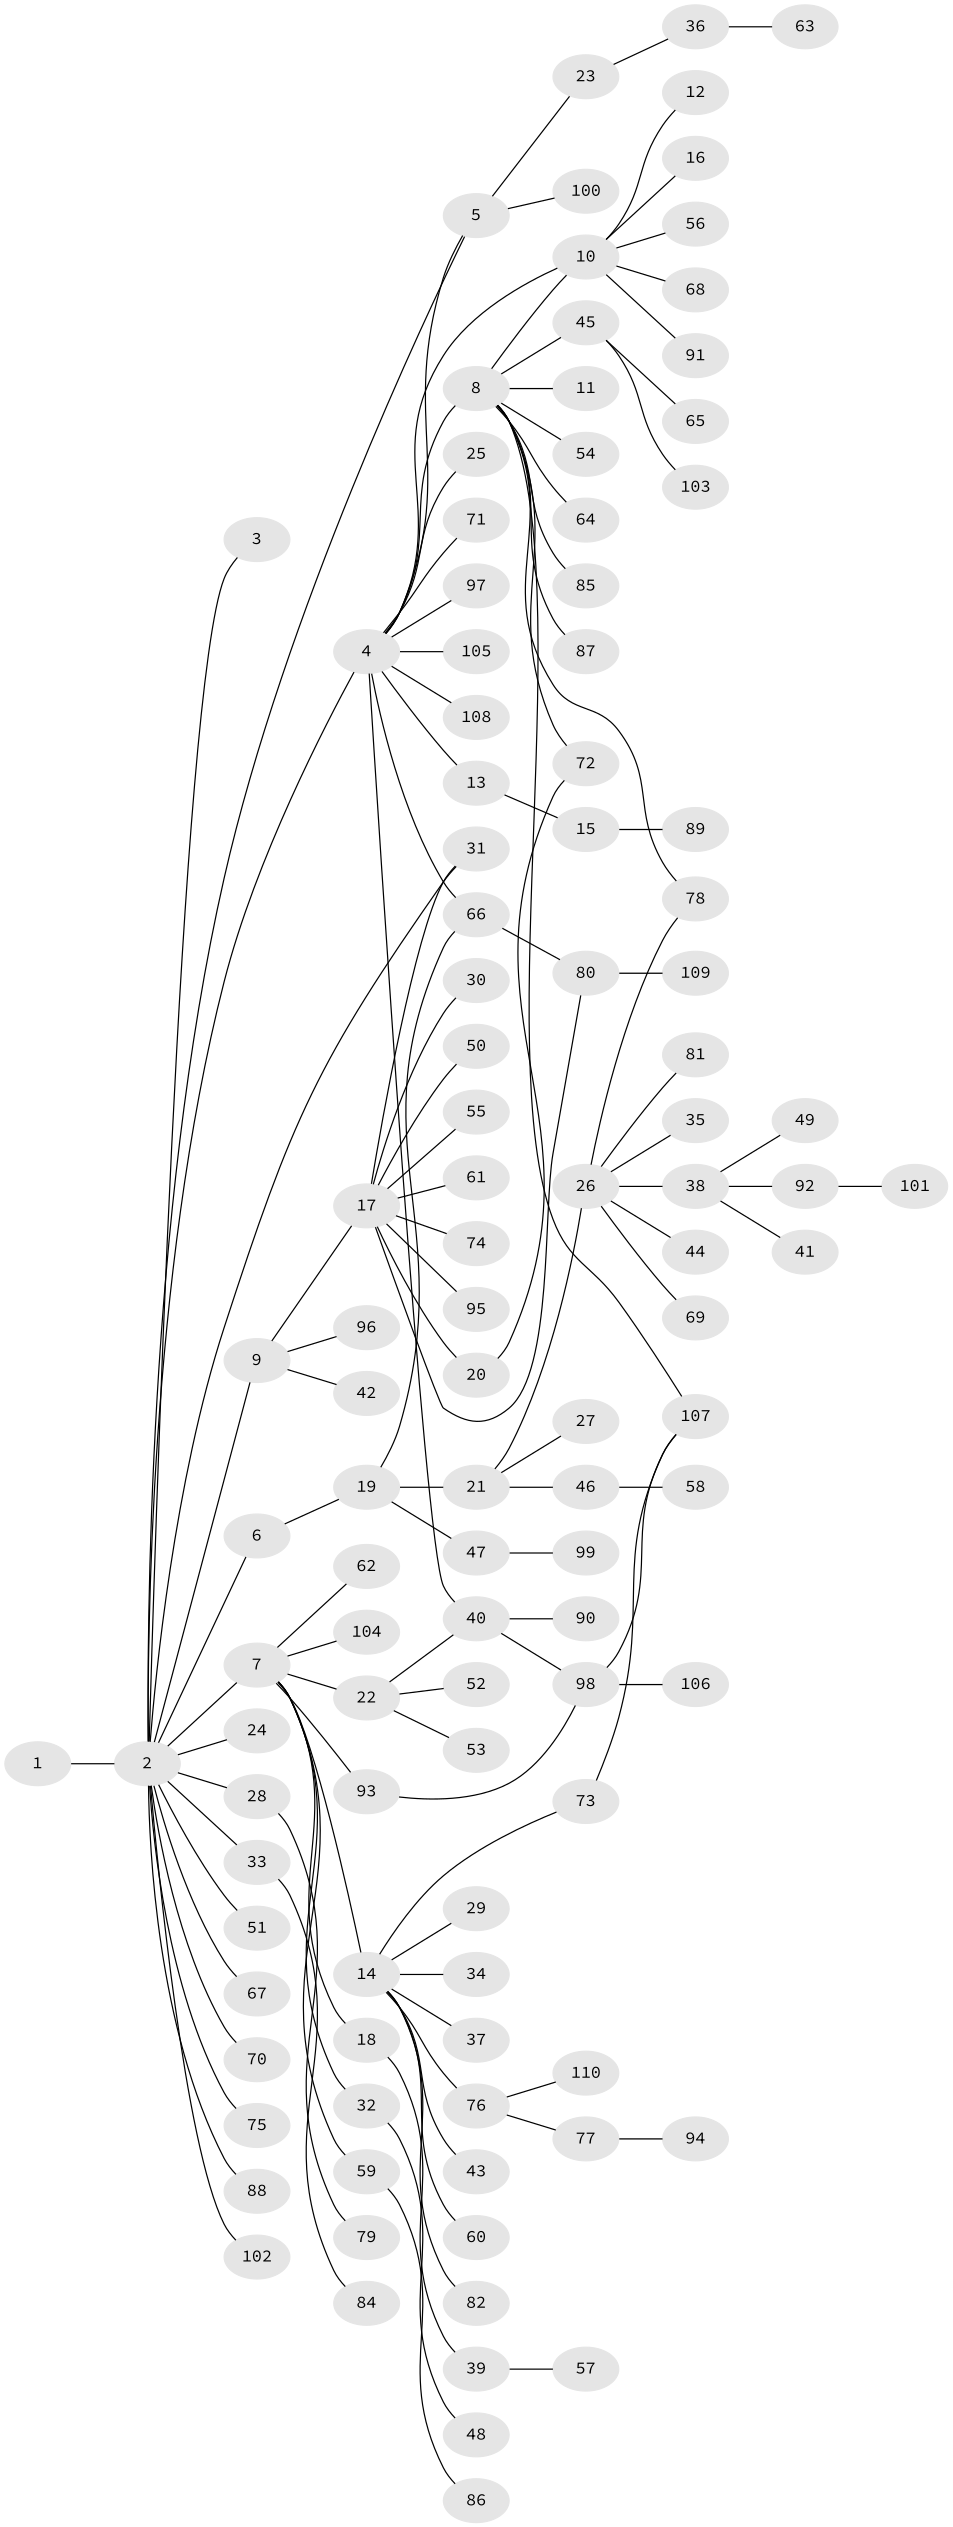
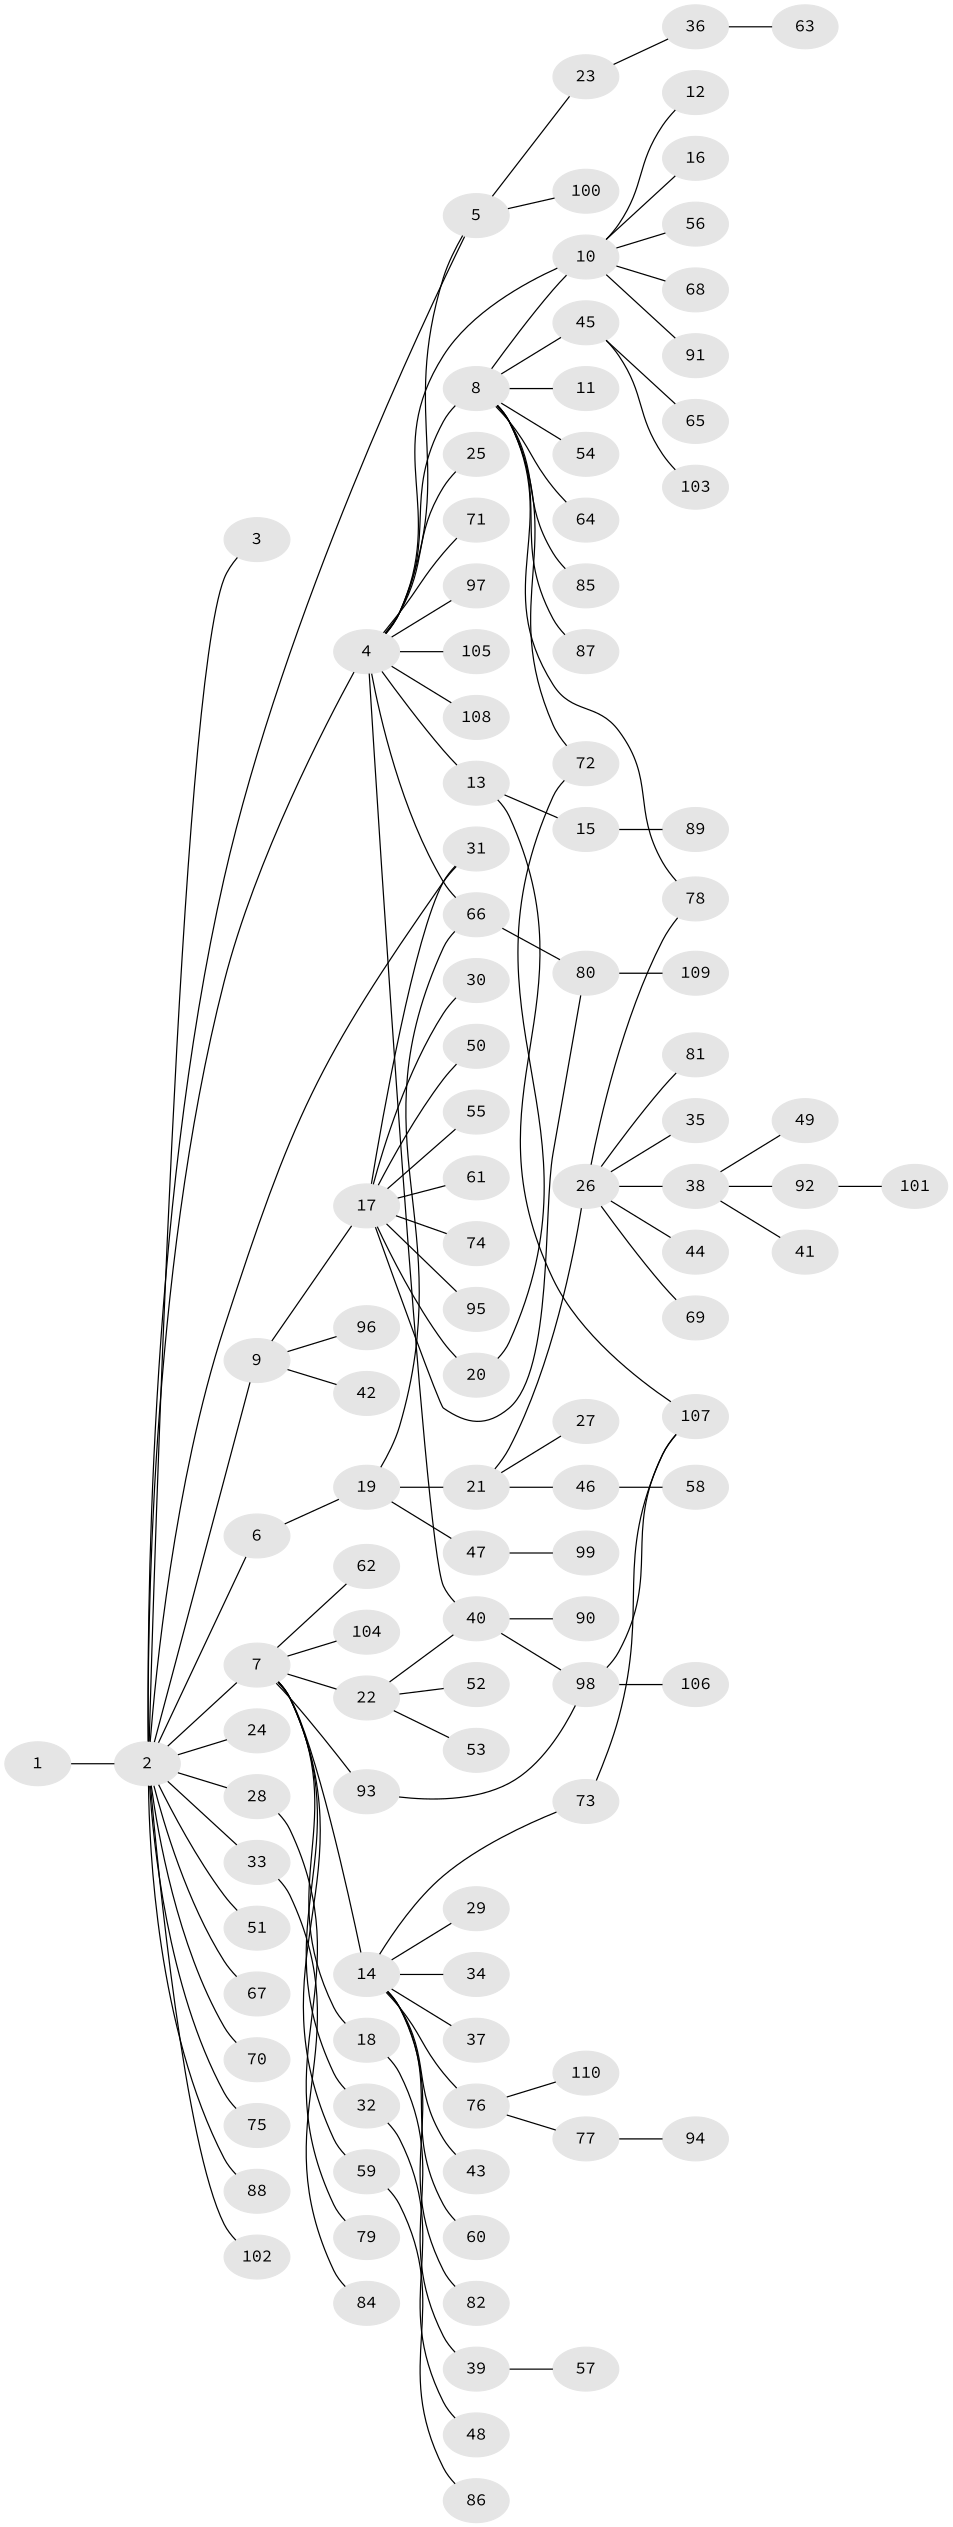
edge "8" -- "107": now "13" -- "107"
